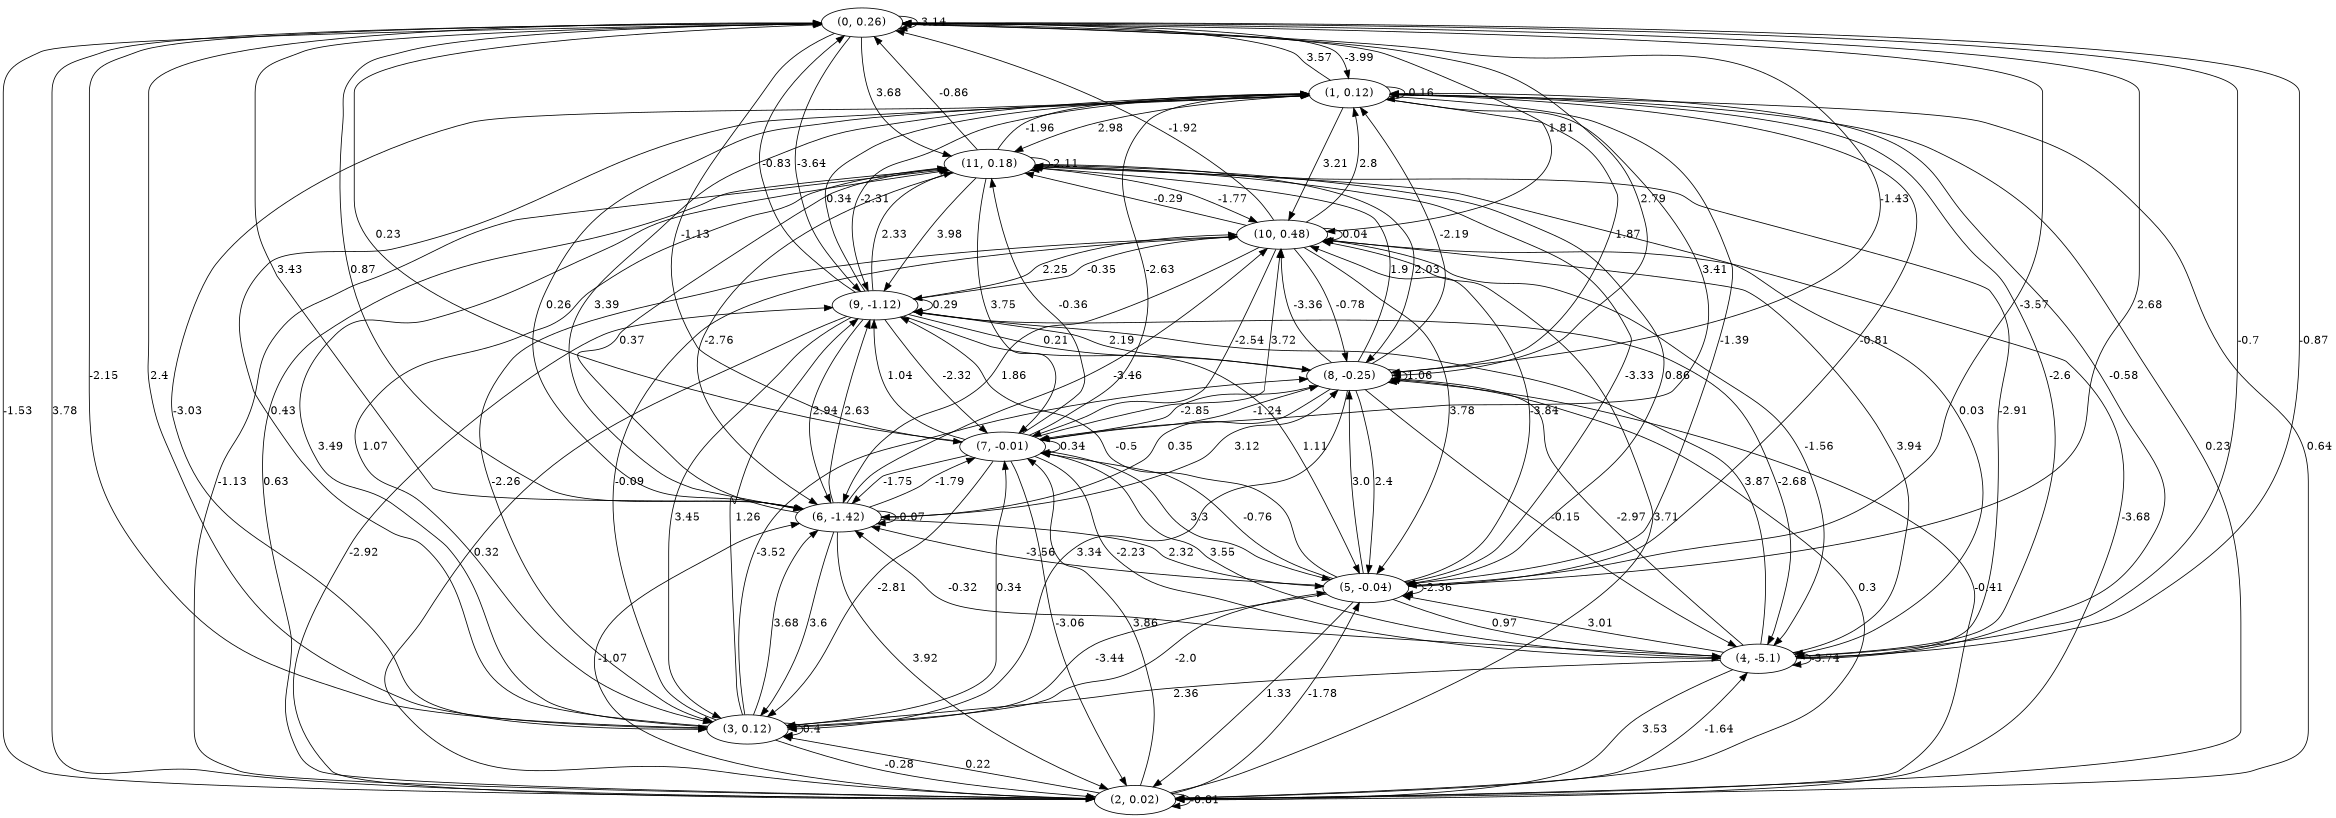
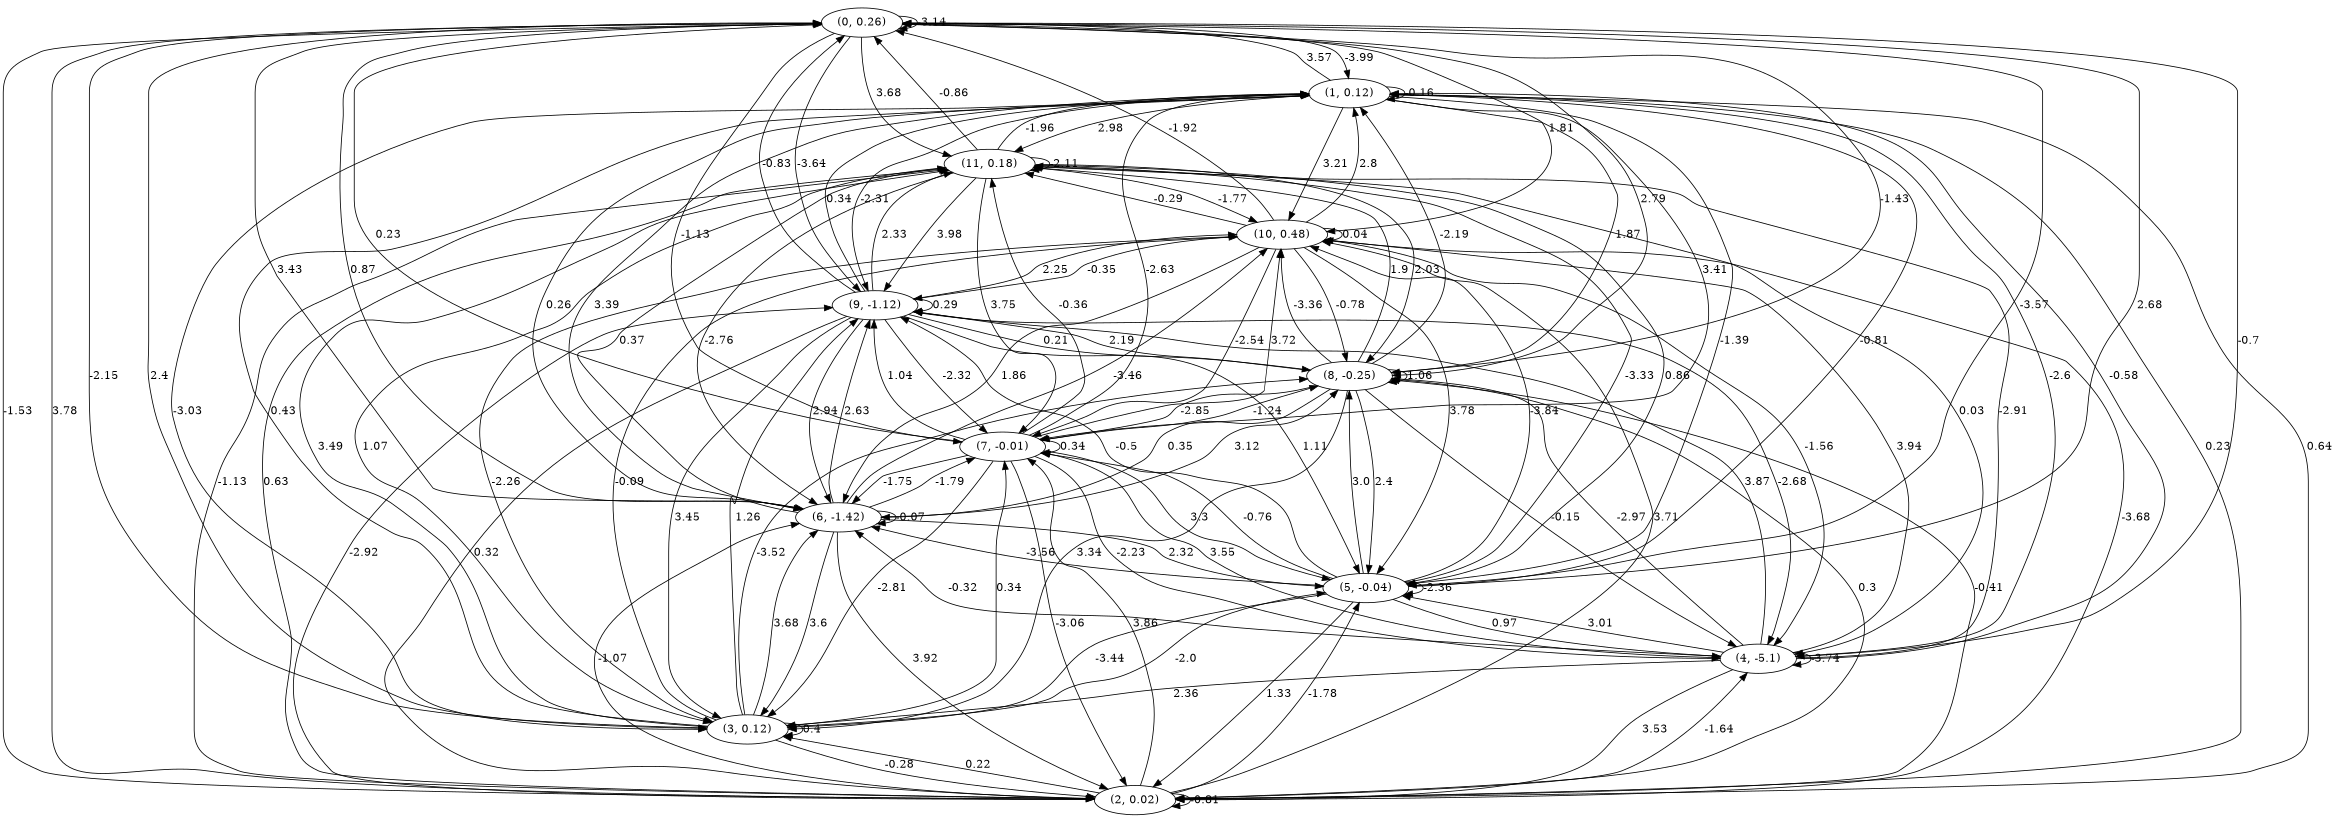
edge "(4, -5.1)" -> "(0, 0.26)": removed, label "-0.87"
